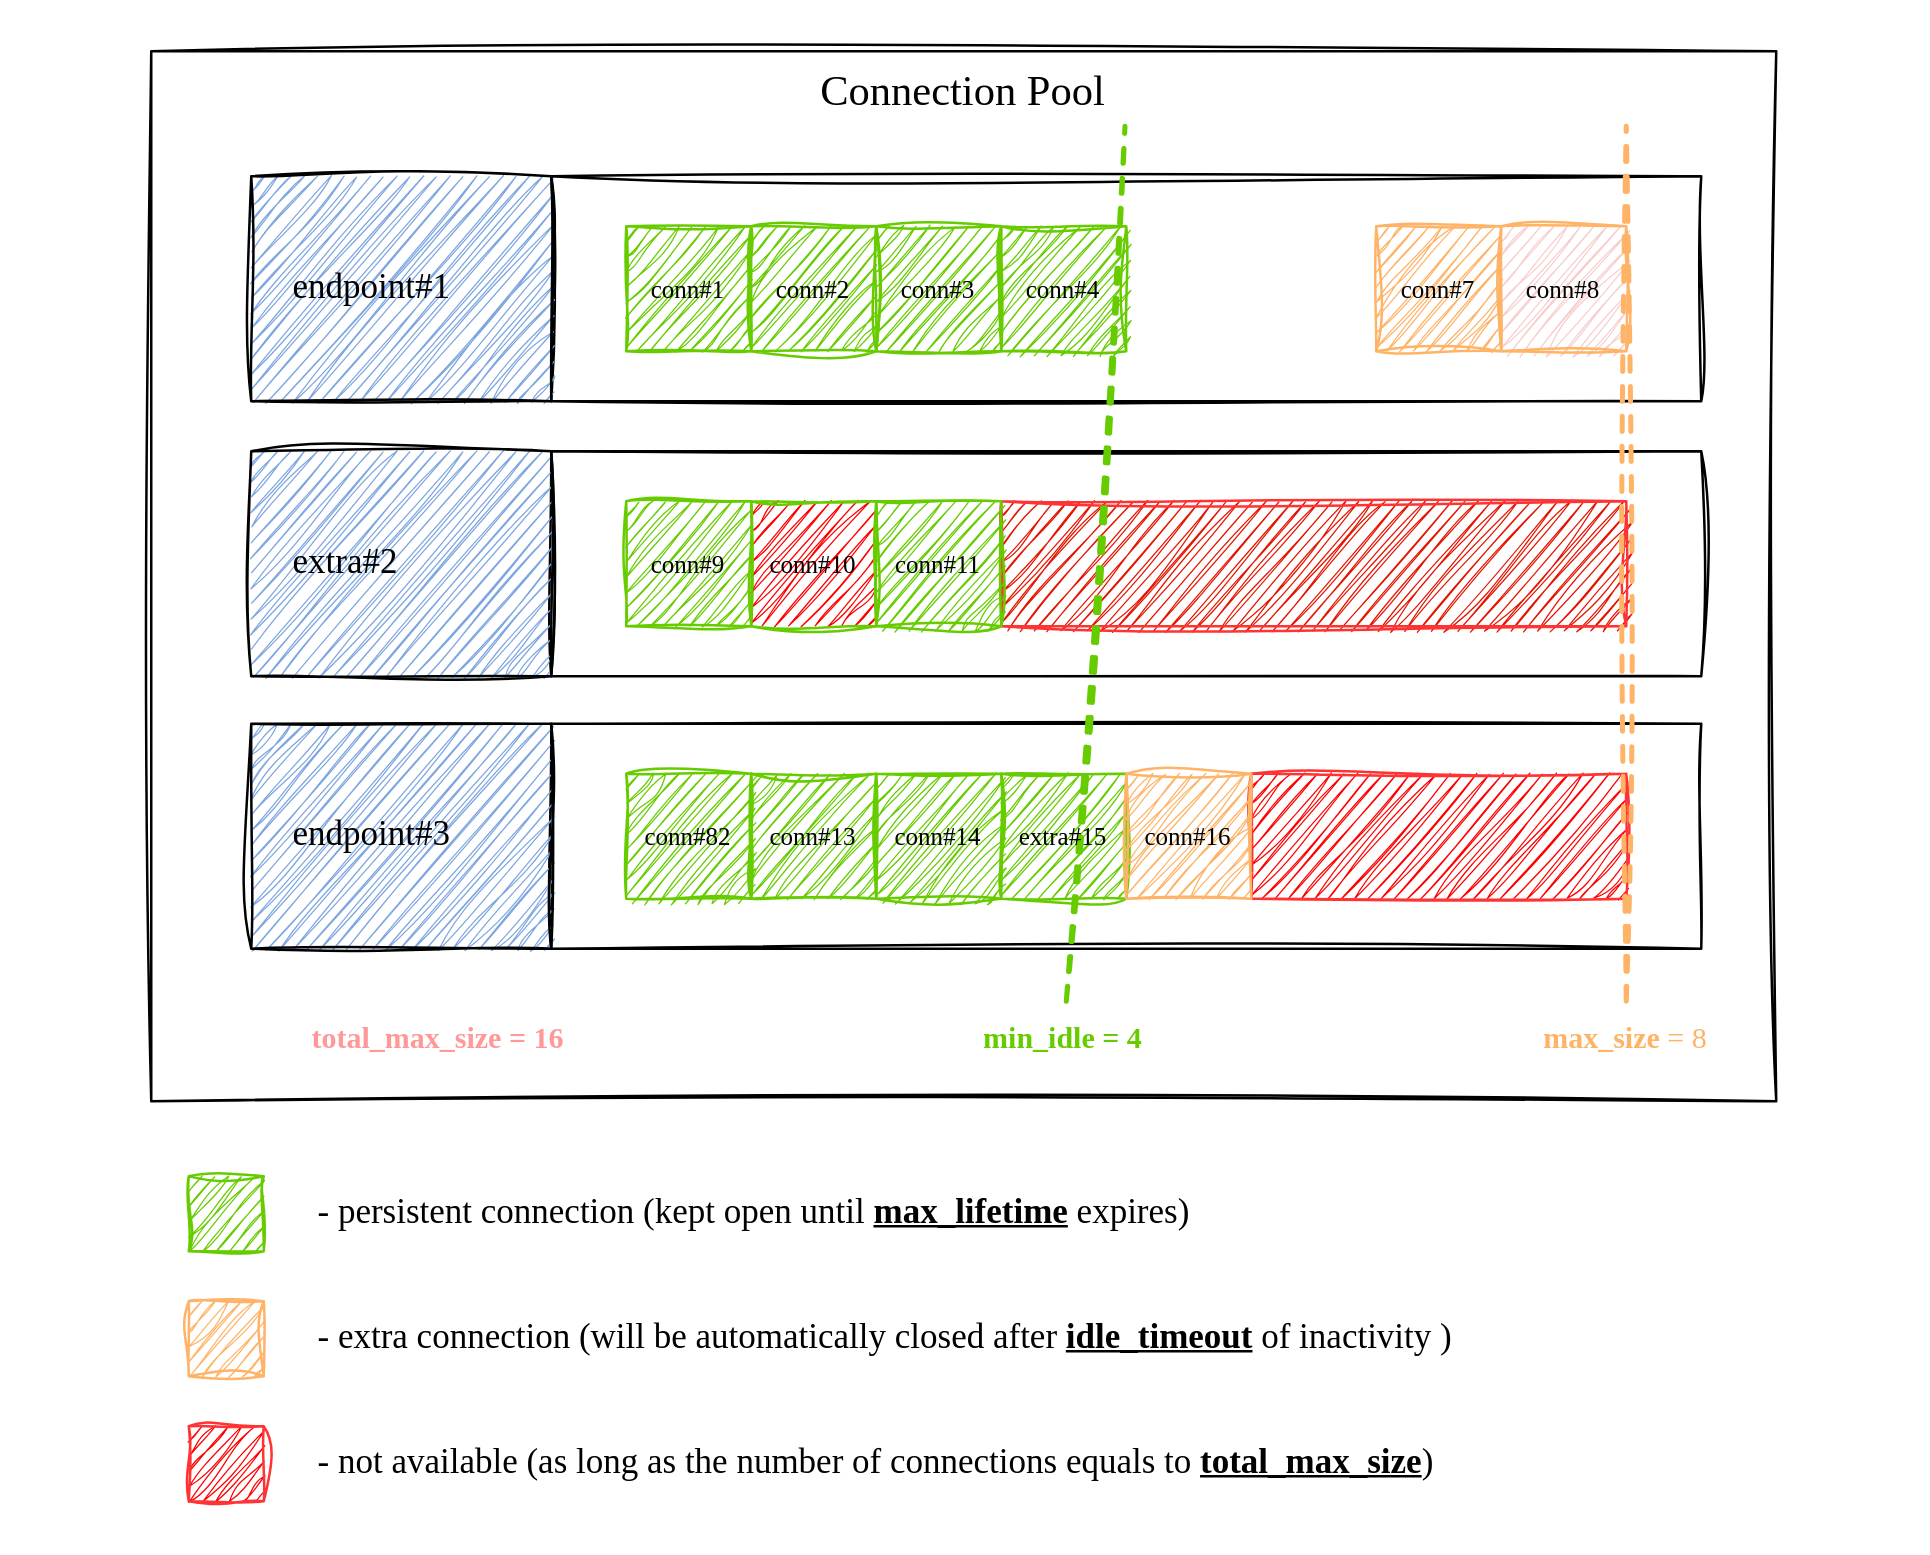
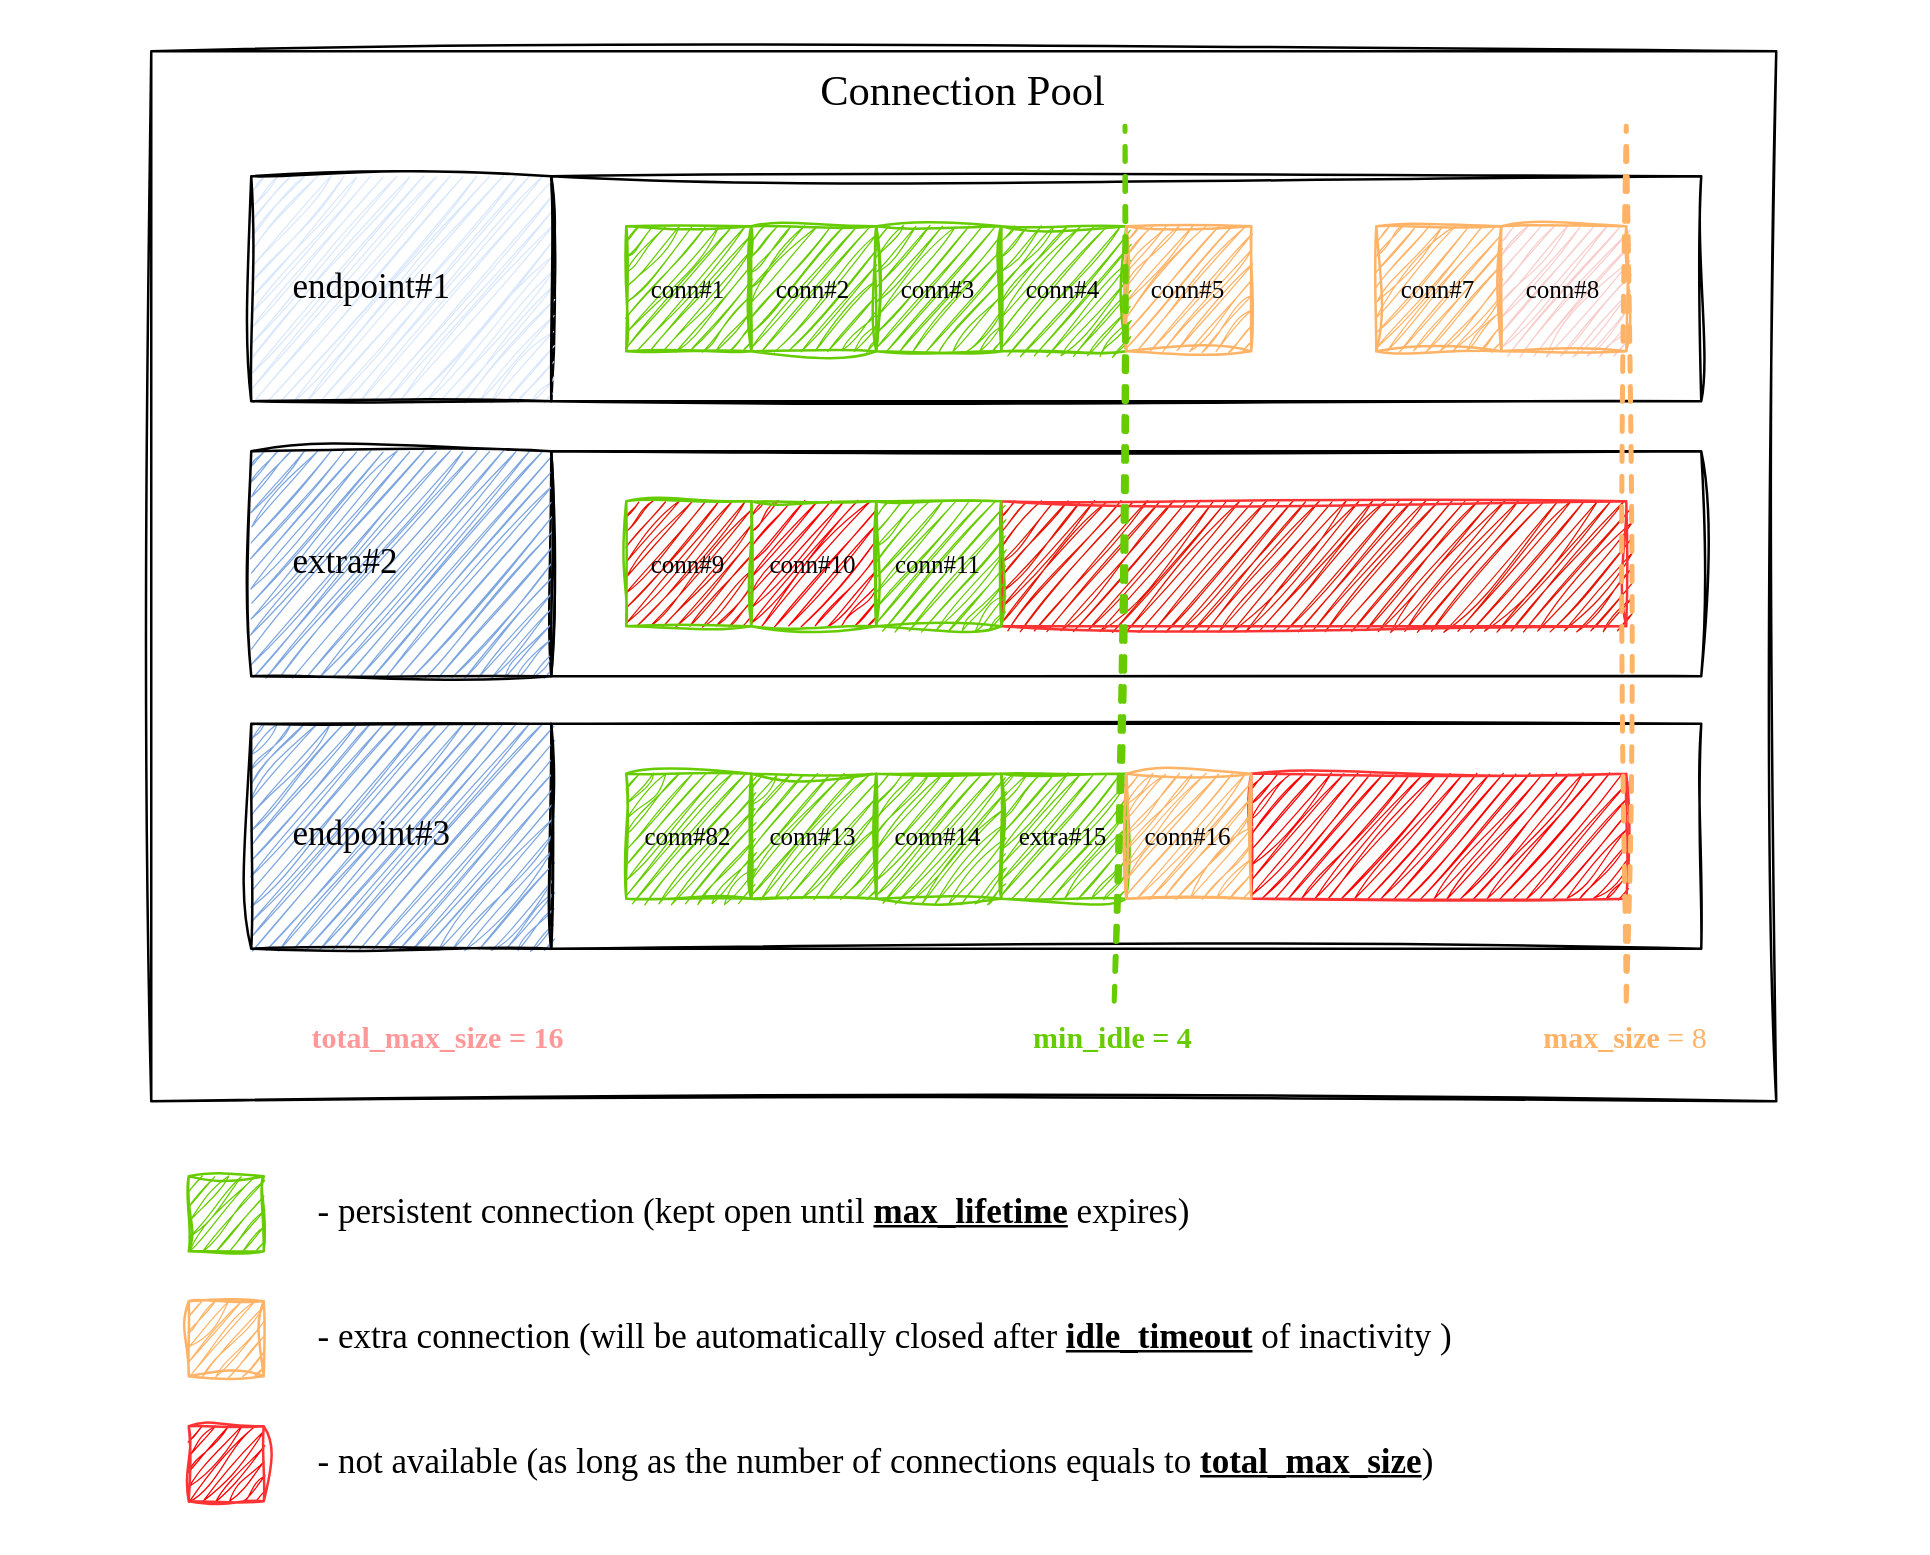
node "endpoint#1": fillcolor #7ea6e0 -> #dae8fc
node "conn#5": added
node "conn#9": fillcolor #66cc00 -> #e51400
node "min_idle = 4": moved (1064, 1039) -> (1114, 1039)
